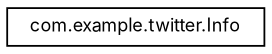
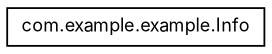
node "com.example.twitter.Info": label "com.example.twitter.Info" -> "com.example.example.Info"
